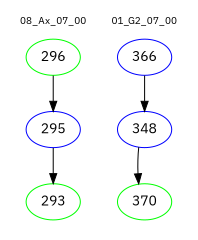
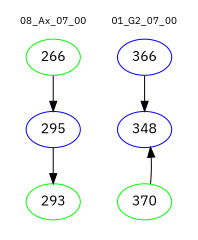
node "296": label "296" -> "266"
edge "348" -> "370": reversed
